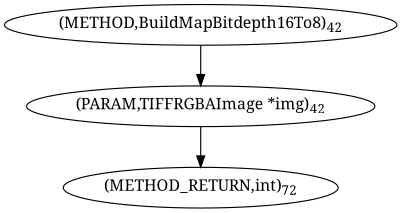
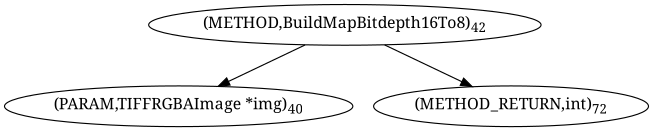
node "(PARAM,TIFFRGBAImage *img)": text "42" -> "40"
edge "(PARAM,TIFFRGBAImage *img)" -> "(METHOD_RETURN,int)": now "(METHOD,BuildMapBitdepth16To8)" -> "(METHOD_RETURN,int)"
